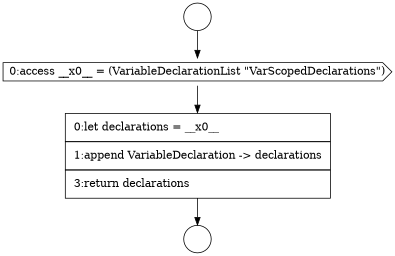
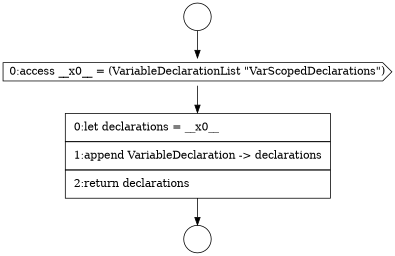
node "0:let declarations = __x0__": text "3:return declarations" -> "2:return declarations"
